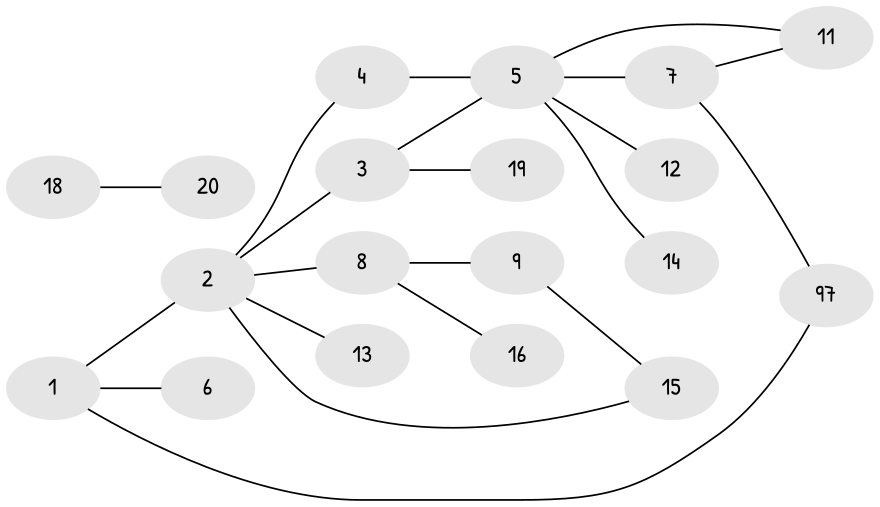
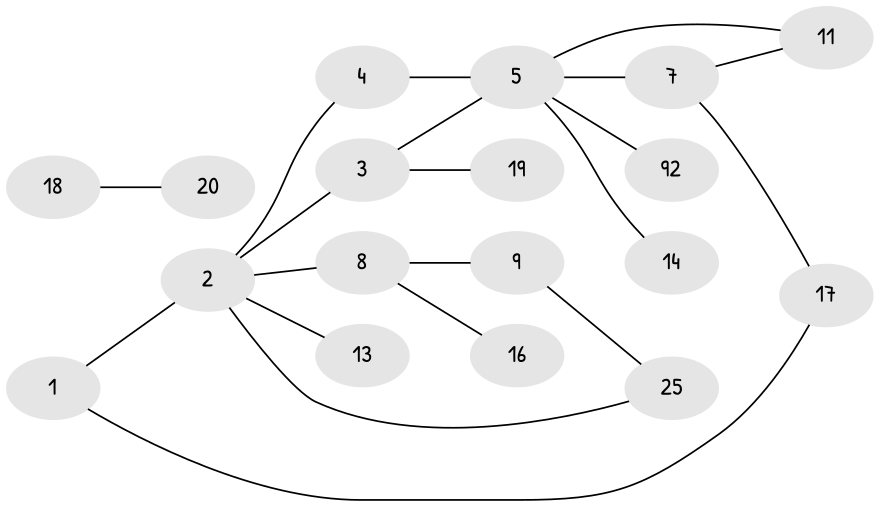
node "12": label "12" -> "92"
node "97": label "97" -> "17"
node "6": removed
node "15": label "15" -> "25"
